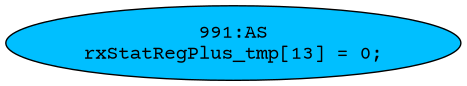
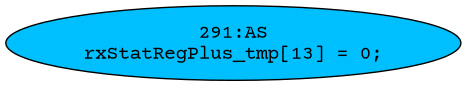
node "991:AS rxStatRegPlus_tmp[13] = 0;": label "991:AS rxStatRegPlus_tmp[13] = 0;" -> "291:AS rxStatRegPlus_tmp[13] = 0;"
